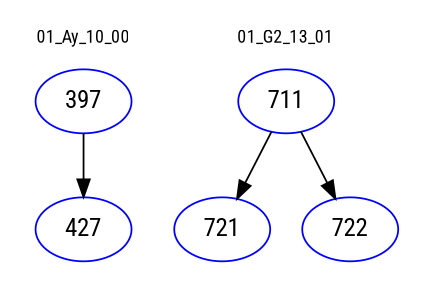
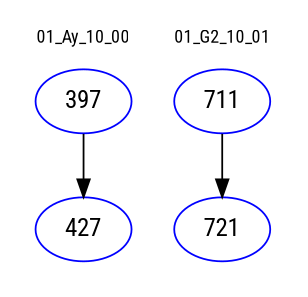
cluster "01_G2_13_01": label "01_G2_13_01" -> "01_G2_10_01"
node "722": removed
